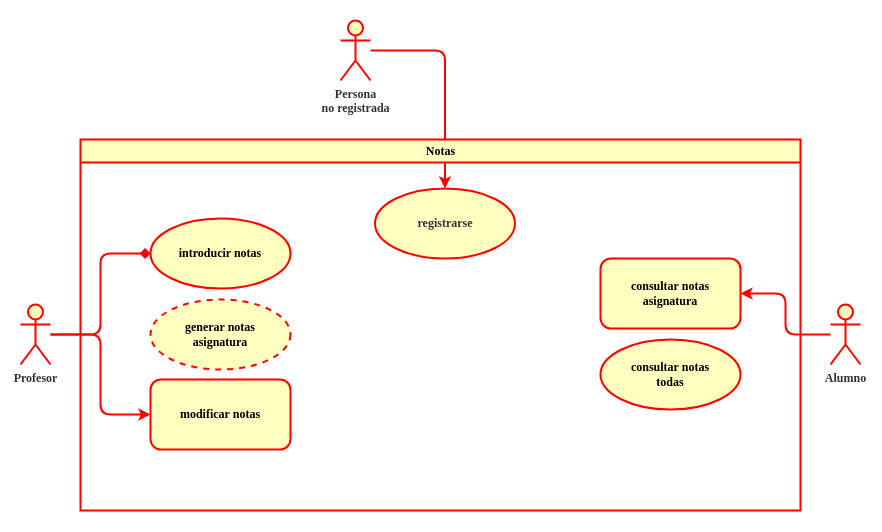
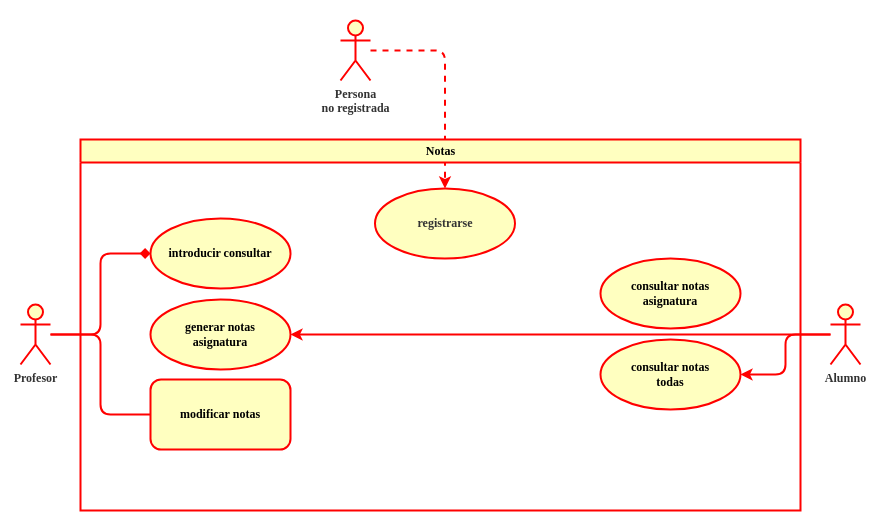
edge "Persona no registrada" -> "registrarse": style solid -> dashed
node "introducir notas": label "introducir notas" -> "introducir consultar"
node "consultar notas asignatura": shape rounded rectangle -> ellipse
edge "Alumno" -> "consultar notas asignatura": now "Alumno" -> "generar notas asignatura"
node "generar notas asignatura": style dashed -> solid
edge "Alumno" -> "consultar notas todas": added
edge "Profesor" -> "modificar notas": arrowhead classic -> none
